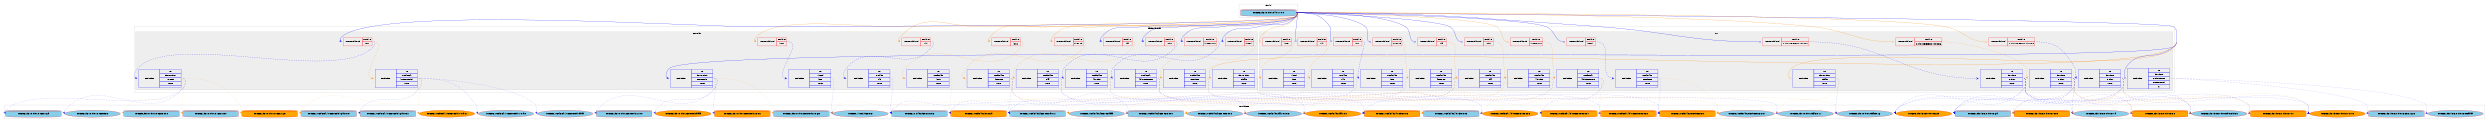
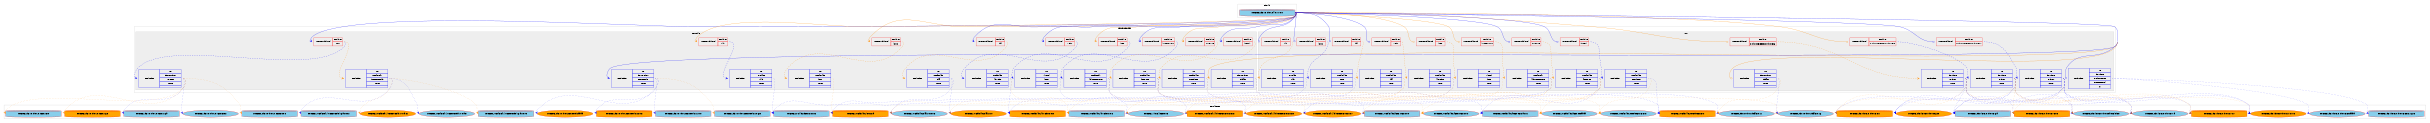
node "portage://media-gfx/imagemagick-9999": removed
node "portage://media-gfx/libimagequant-2.11.7": shape cylinder -> ellipse
